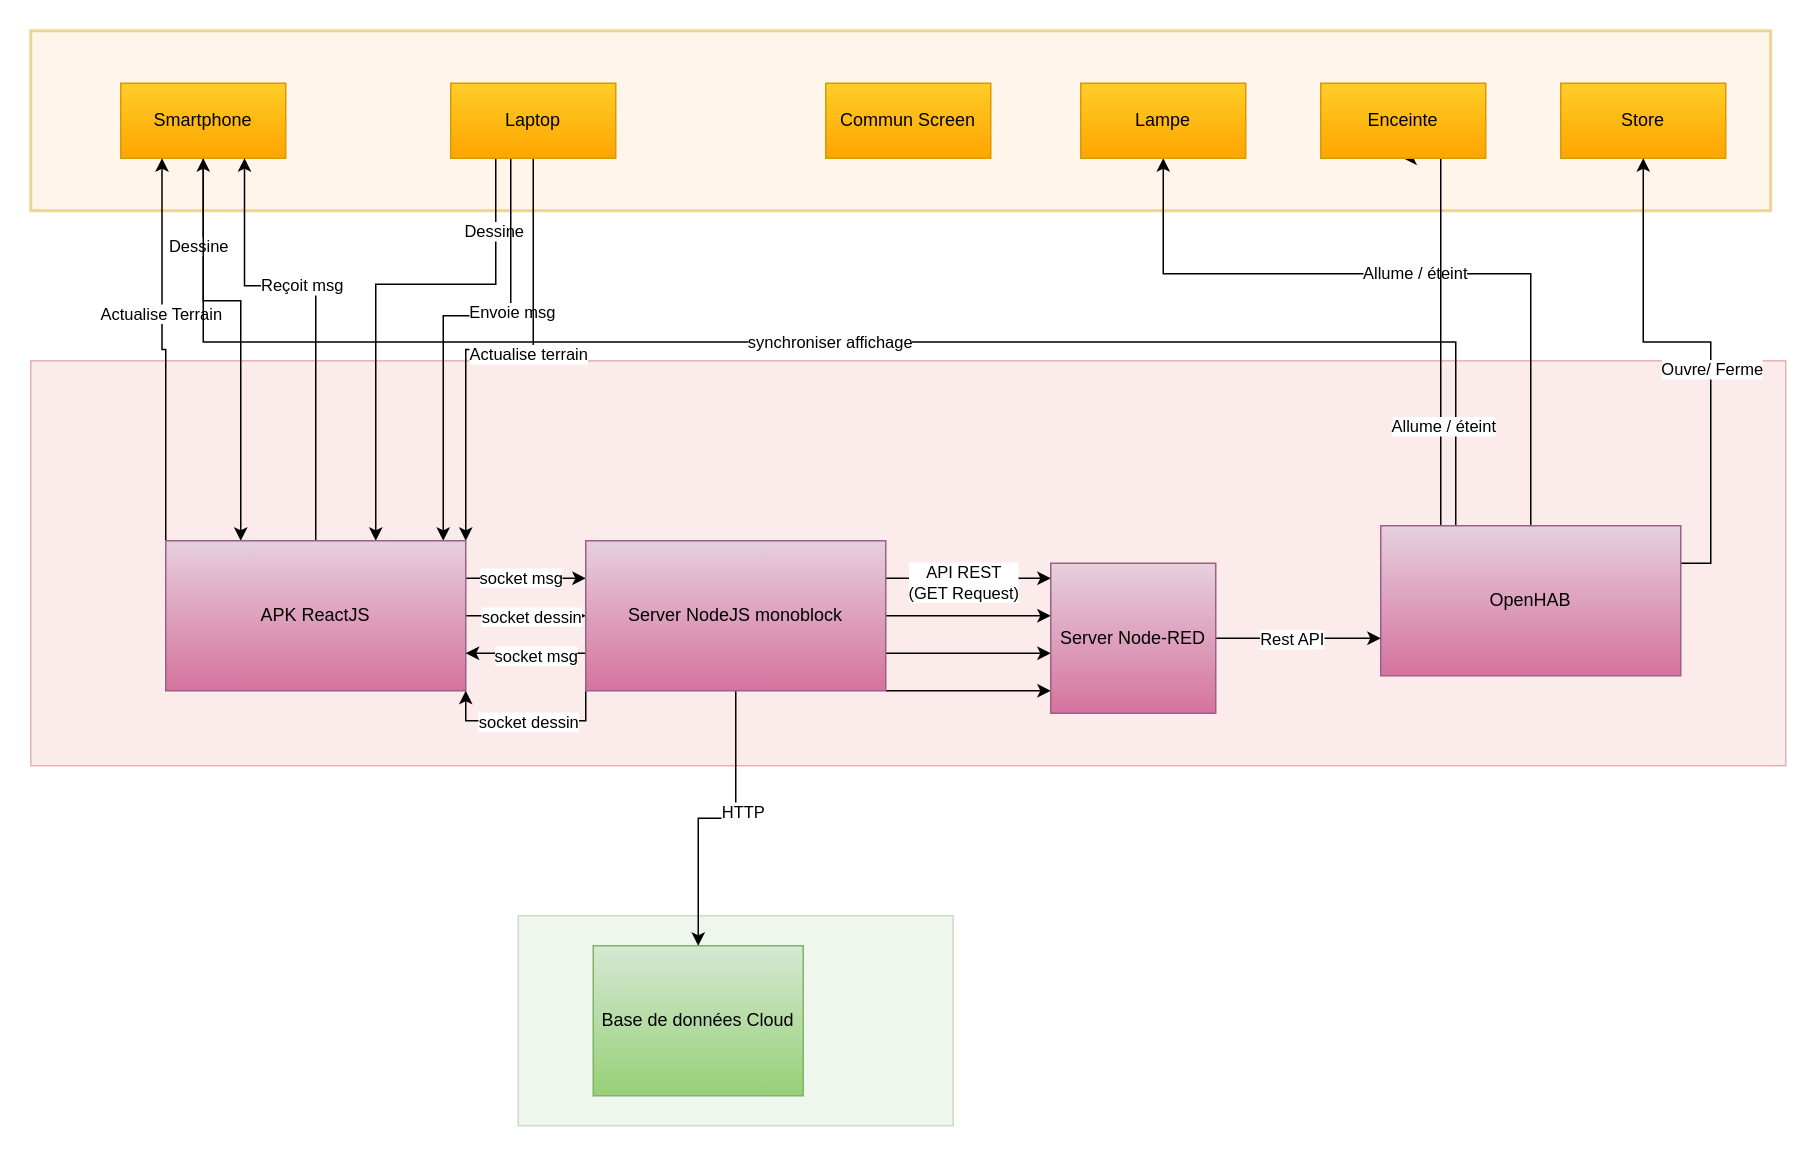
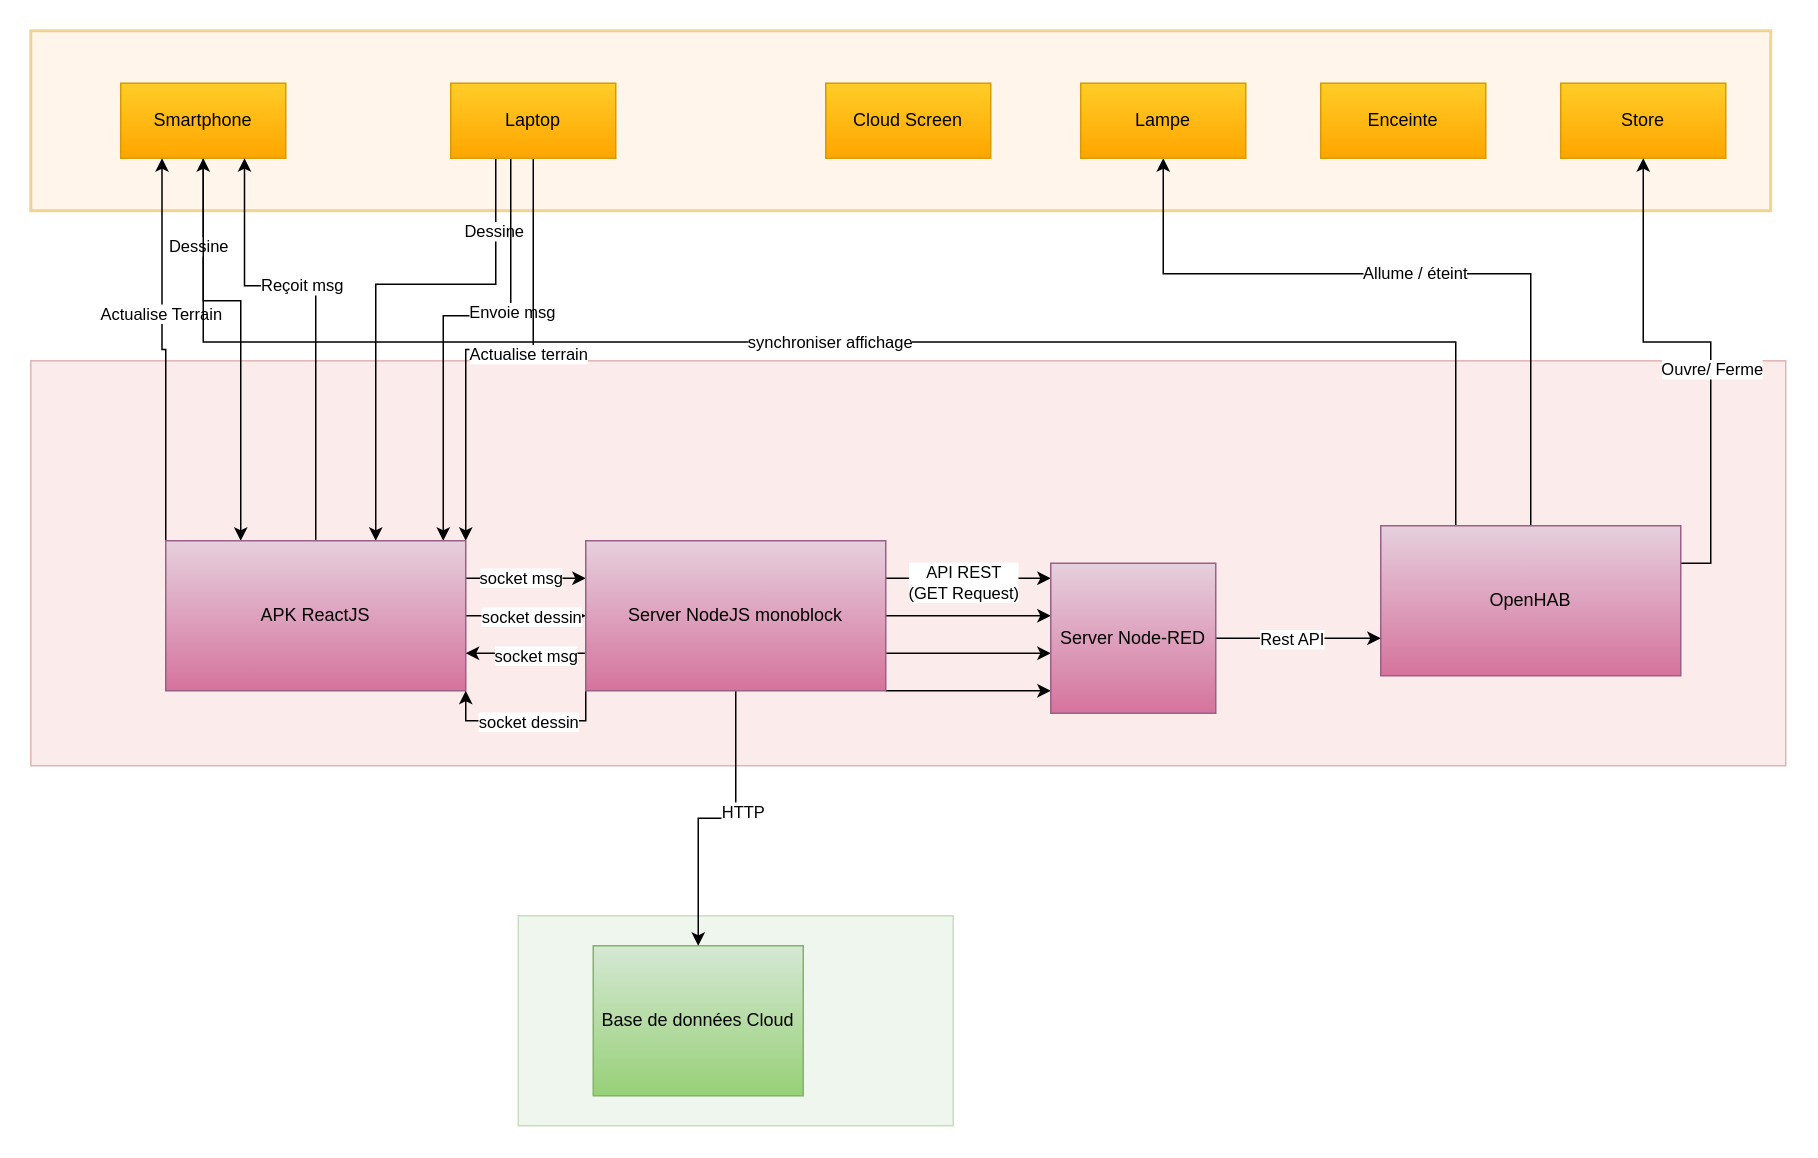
node "Commun Screen": label "Commun Screen" -> "Cloud Screen"
edge "OpenHAB" -> "Enceinte": removed, label "Allume / éteint"
